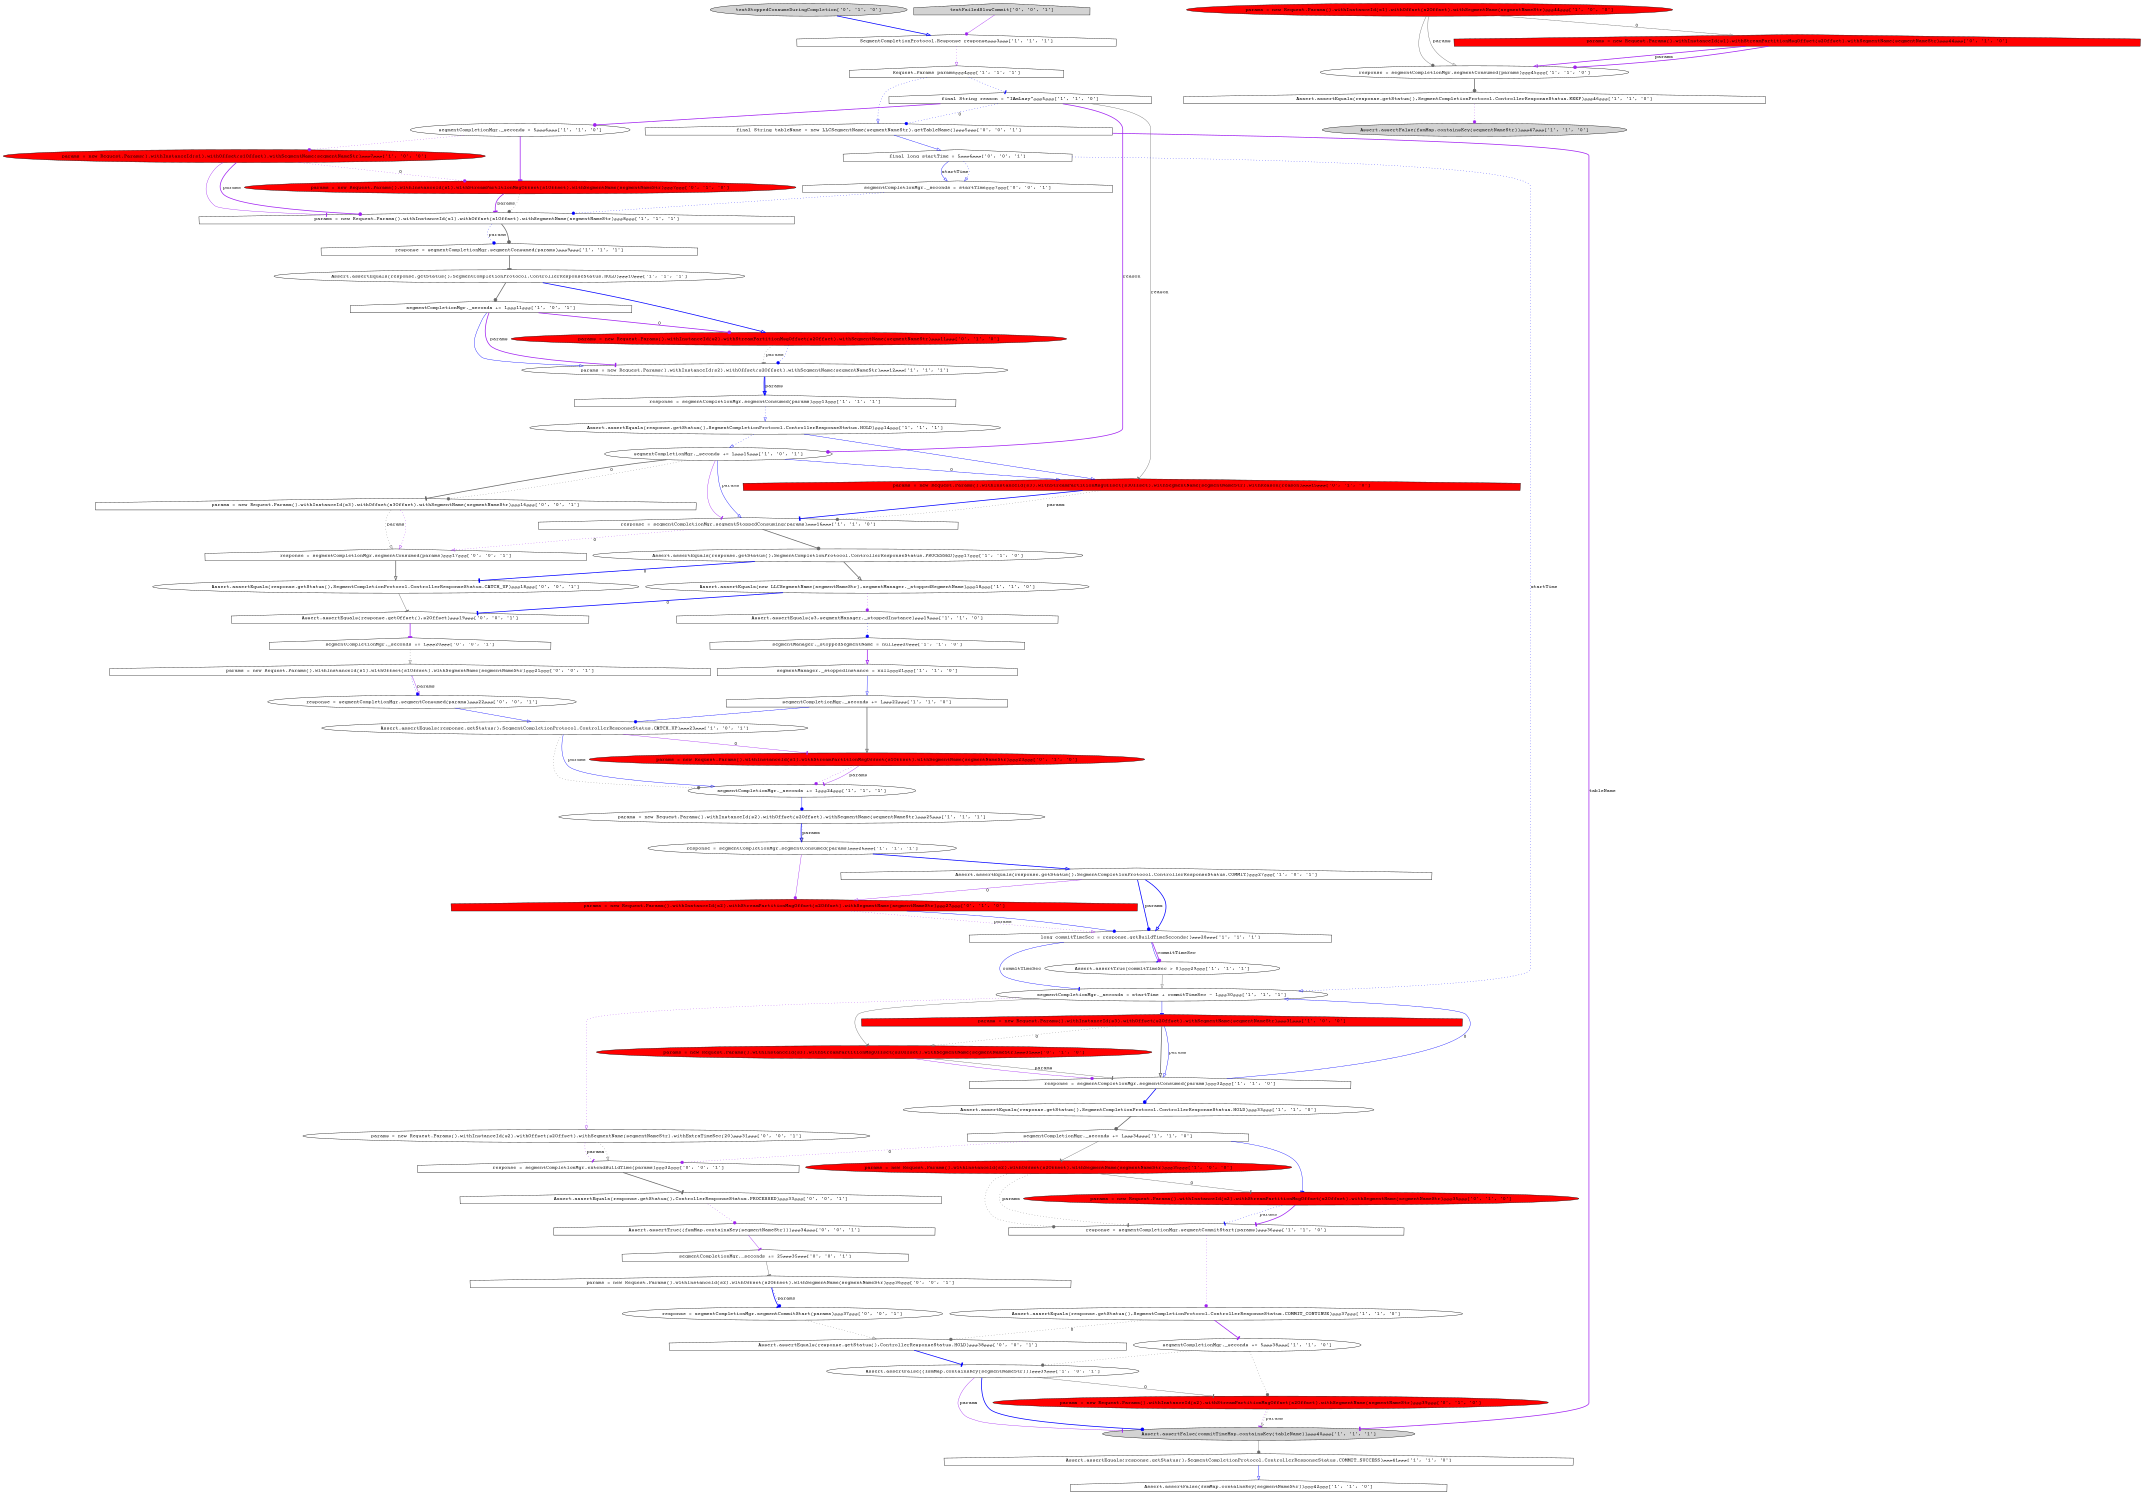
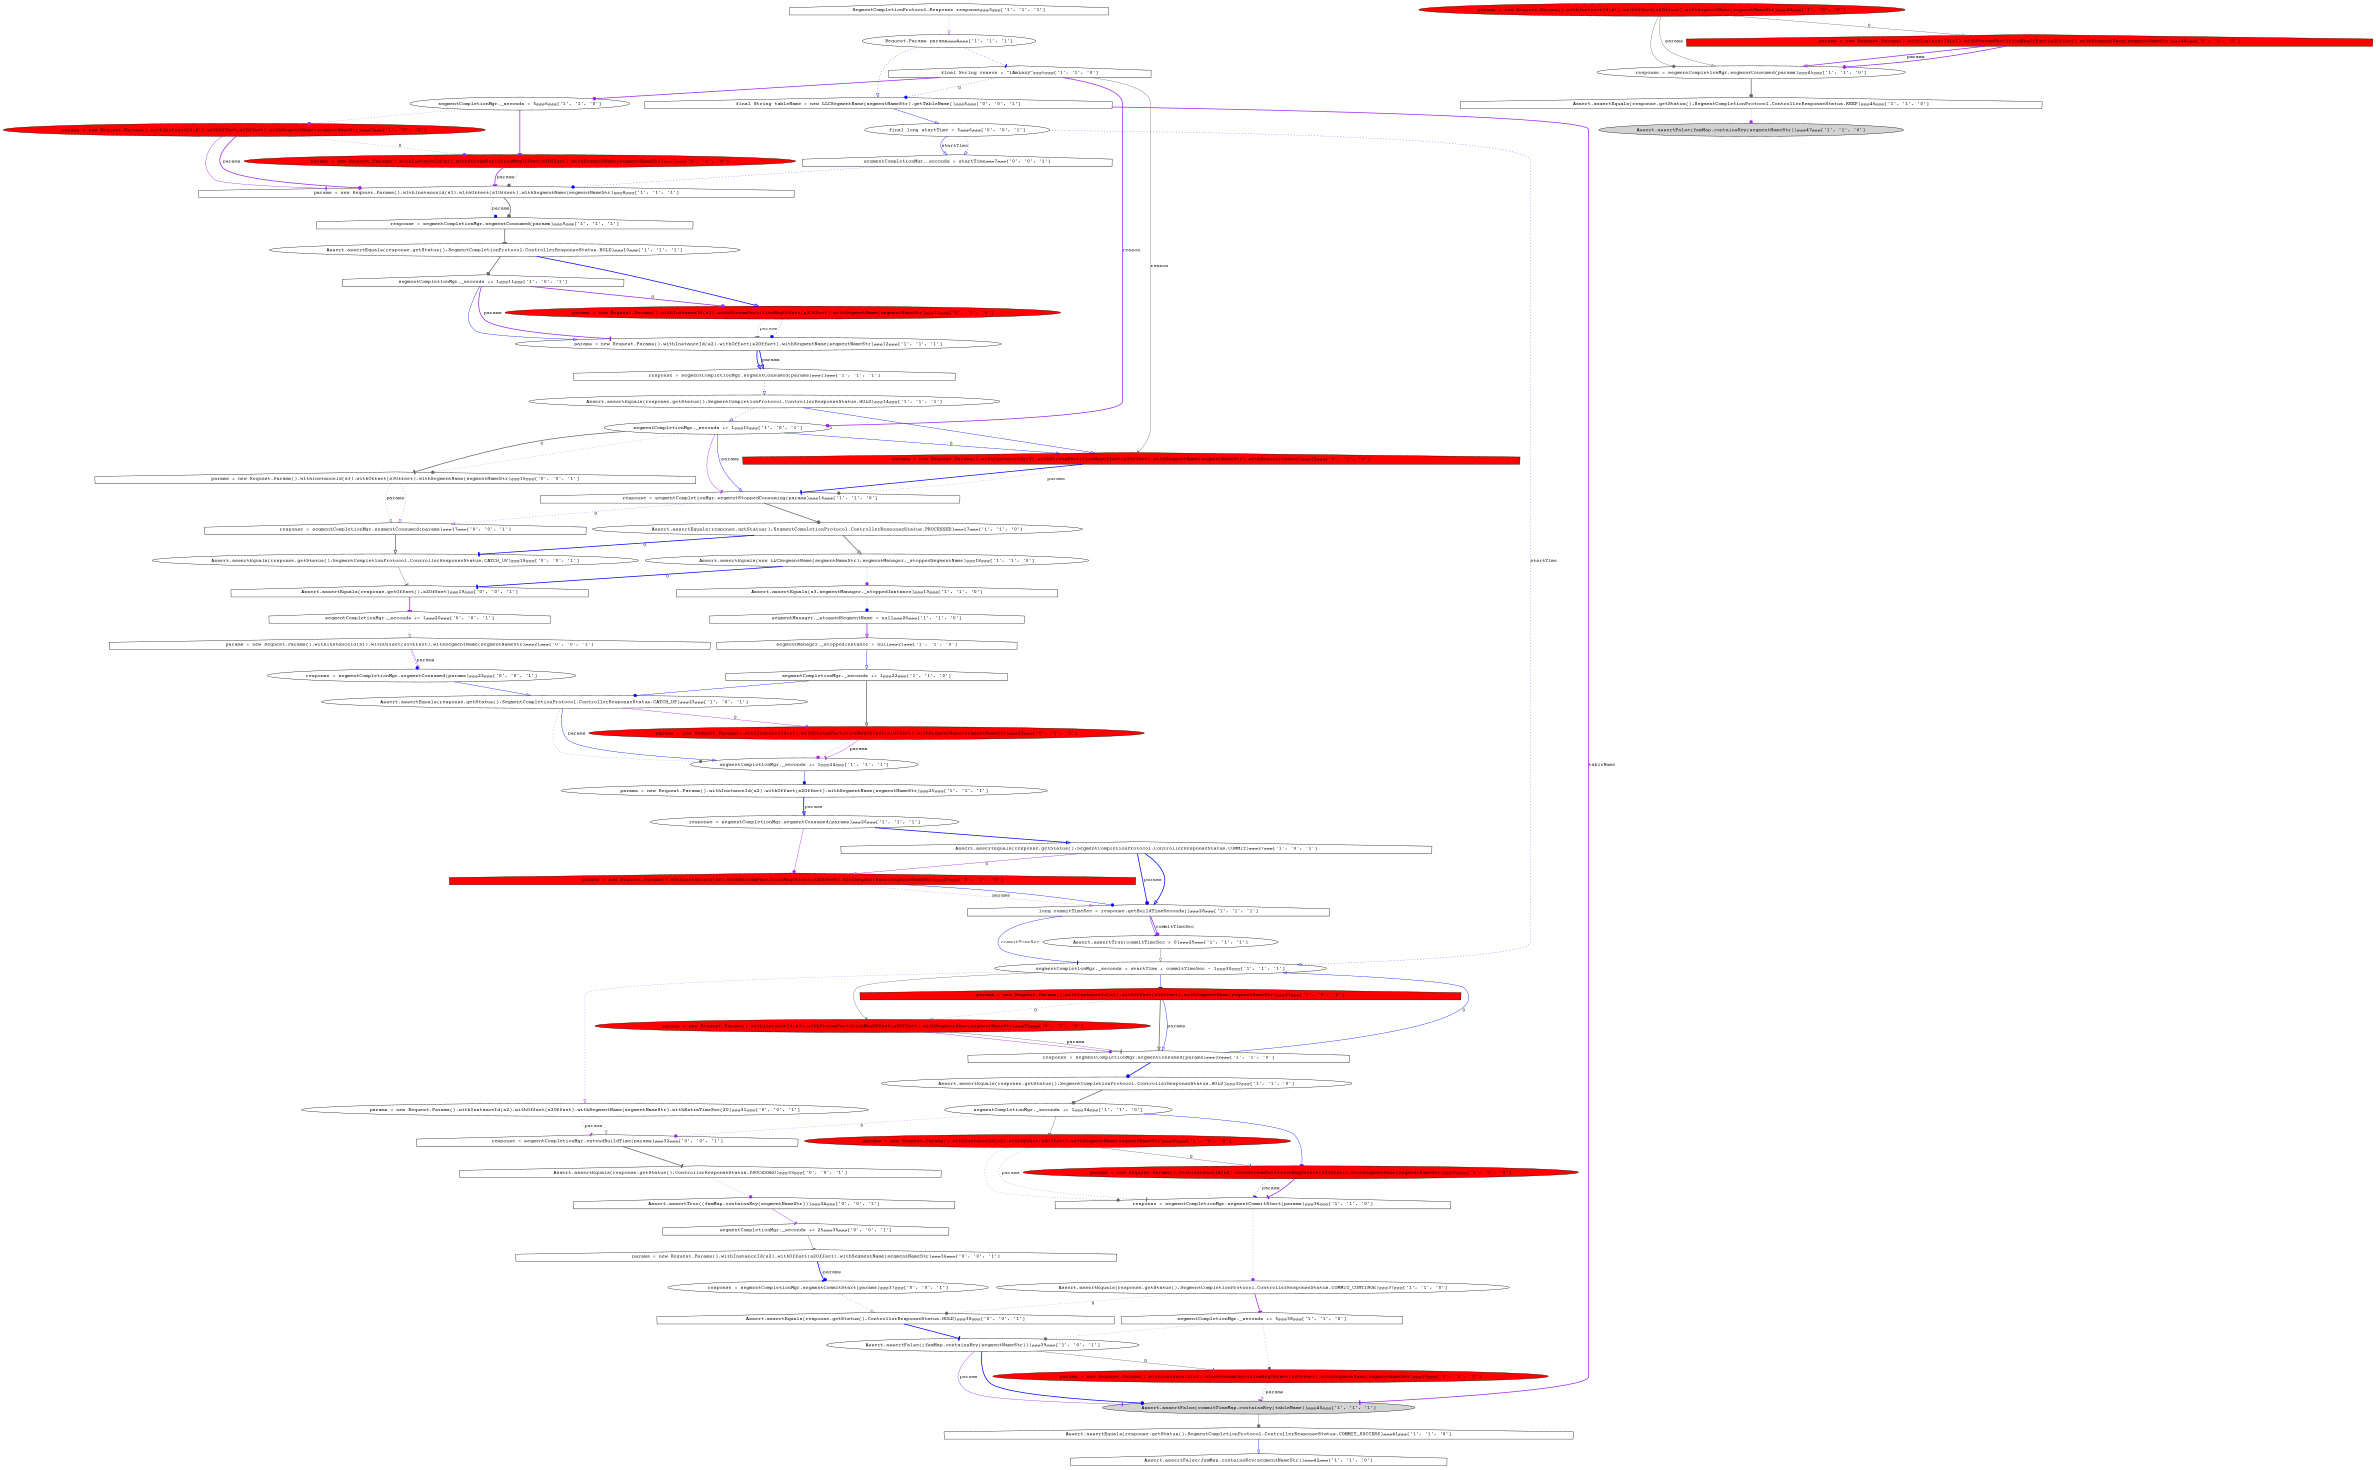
node "testStoppedConsumeDuringCompletion['0', '1', '0']": removed
node "testFailedSlowCommit['0', '0', '1']": removed
node "Request.Params params@@@4@@@['1', '1', '1']": shape house -> ellipse
node "final long startTime = 5@@@6@@@['0', '0', '1']": shape house -> ellipse
node "segmentCompletionMgr._seconds += 1@@@34@@@['1', '1', '0']": shape house -> ellipse
node "segmentCompletionMgr._seconds += 5@@@38@@@['1', '1', '0']": shape ellipse -> house
